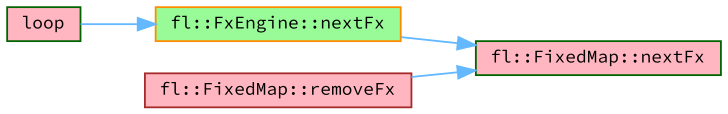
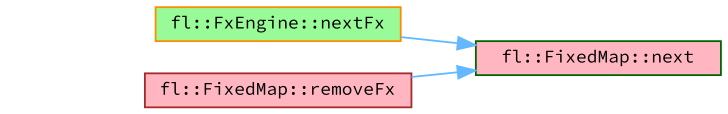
node "loop": removed
node "fl::FixedMap::nextFx": label "fl::FixedMap::nextFx" -> "fl::FixedMap::next"
